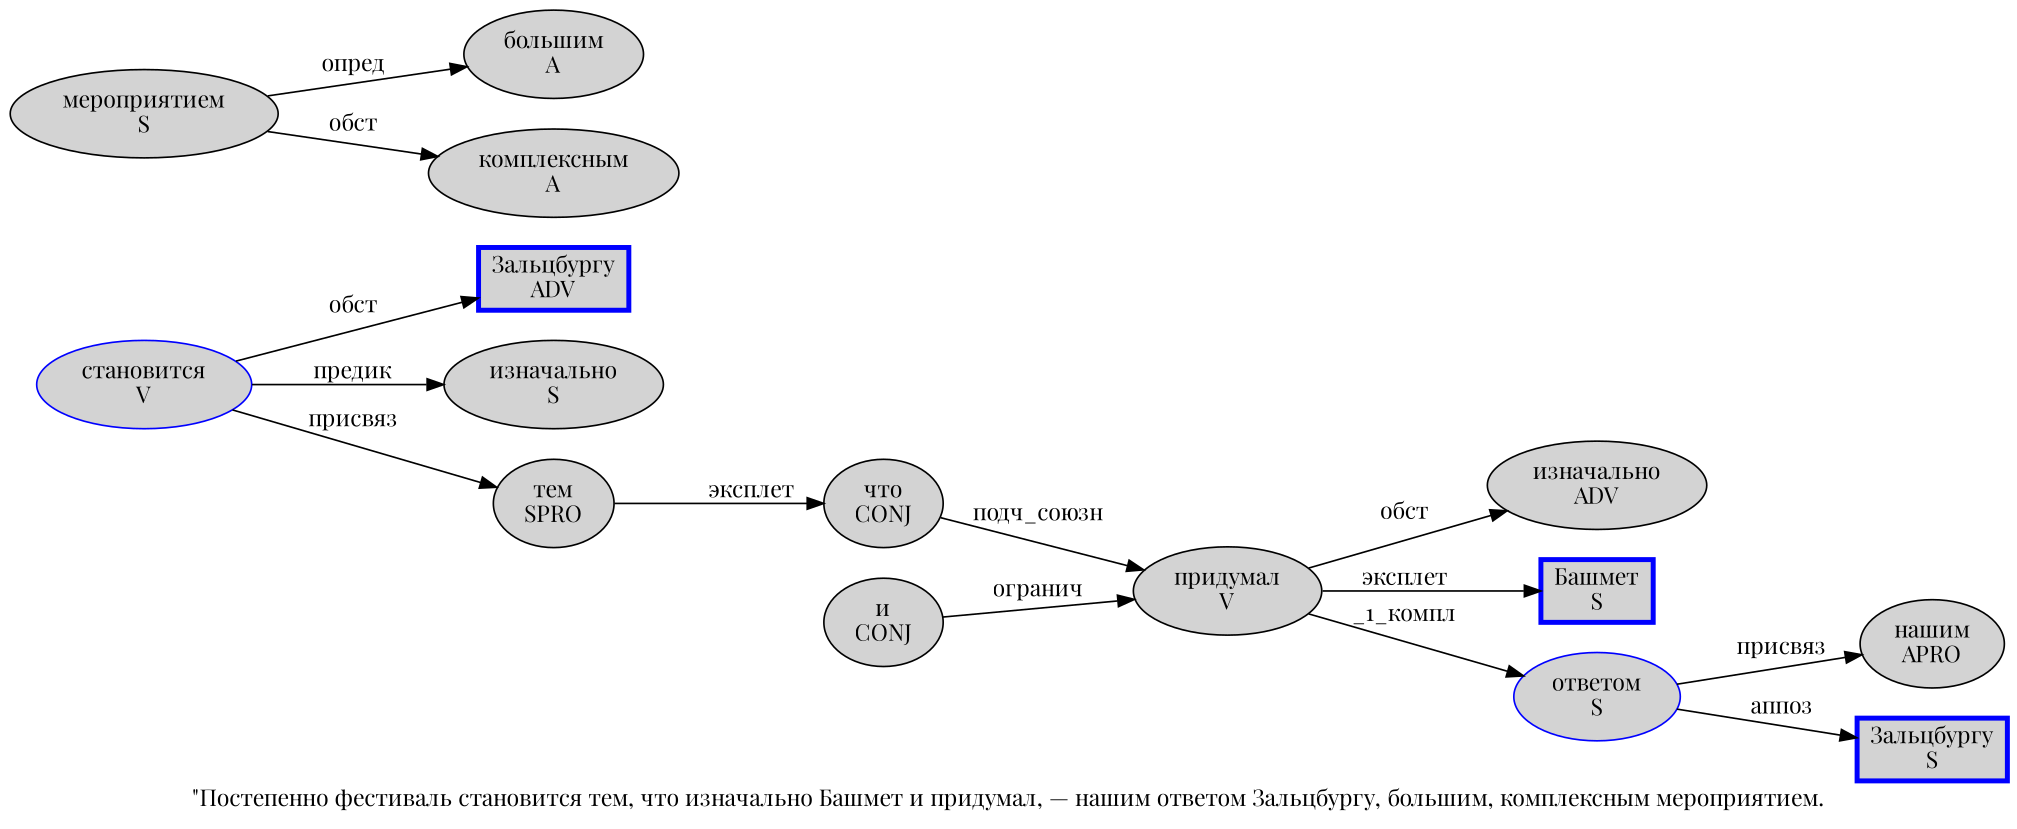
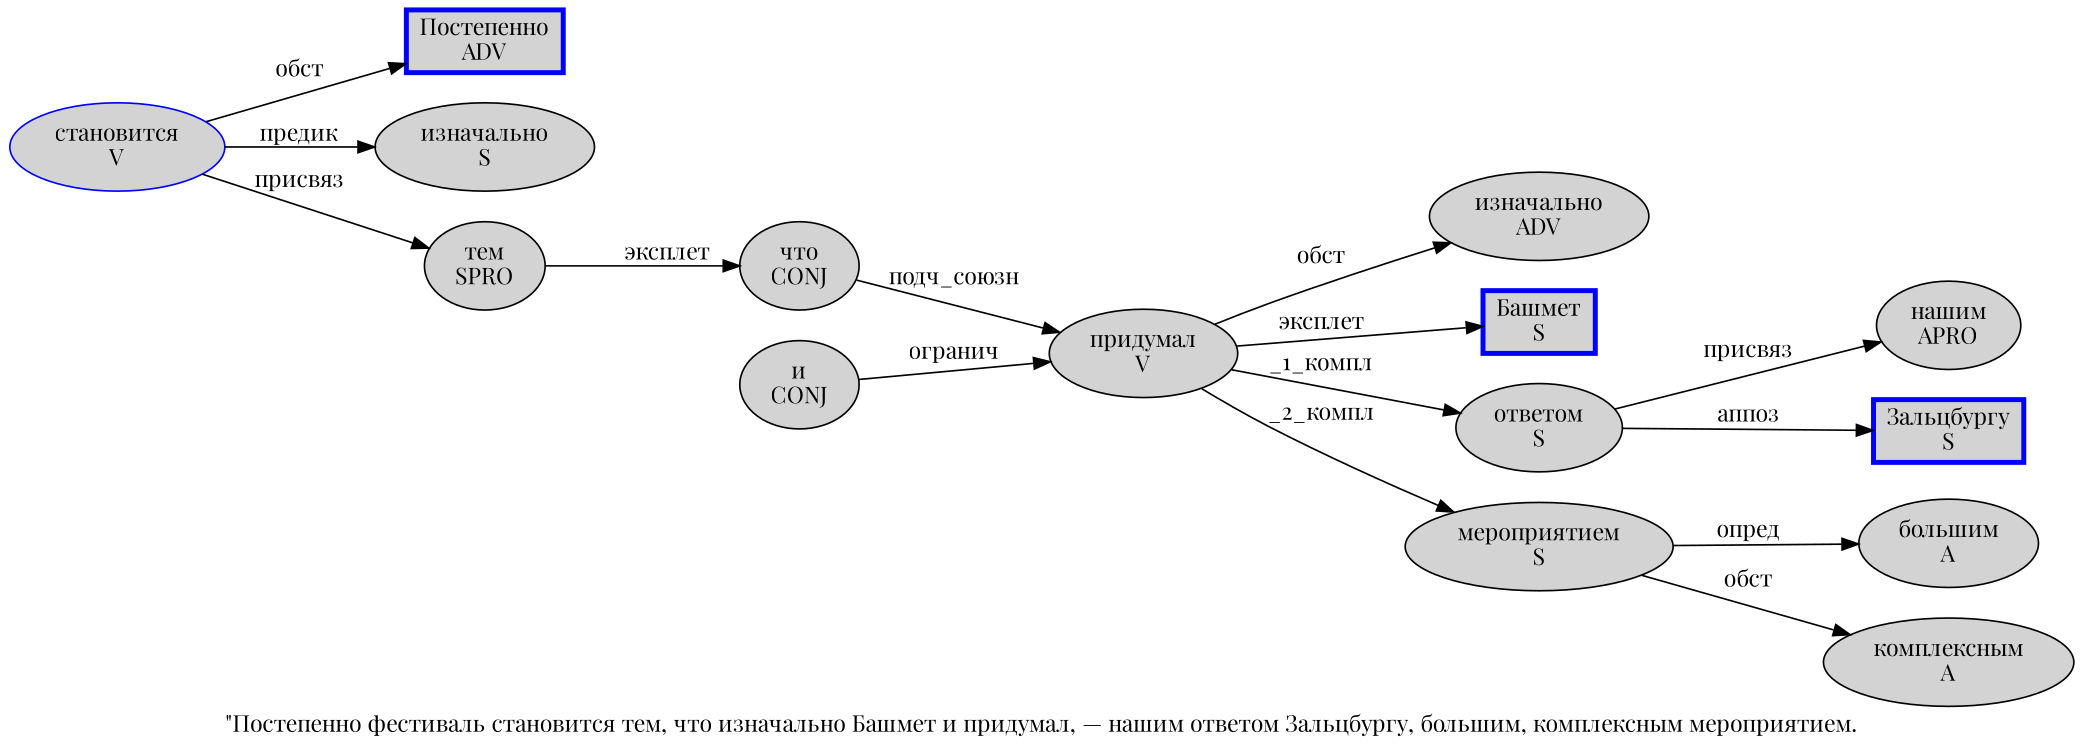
node "Зальцбургу ADV": label "Зальцбургу ADV" -> "Постепенно ADV"
edge "придумал V" -> "мероприятием S": added, label "_2_компл"
node "ответом S": color blue -> black
